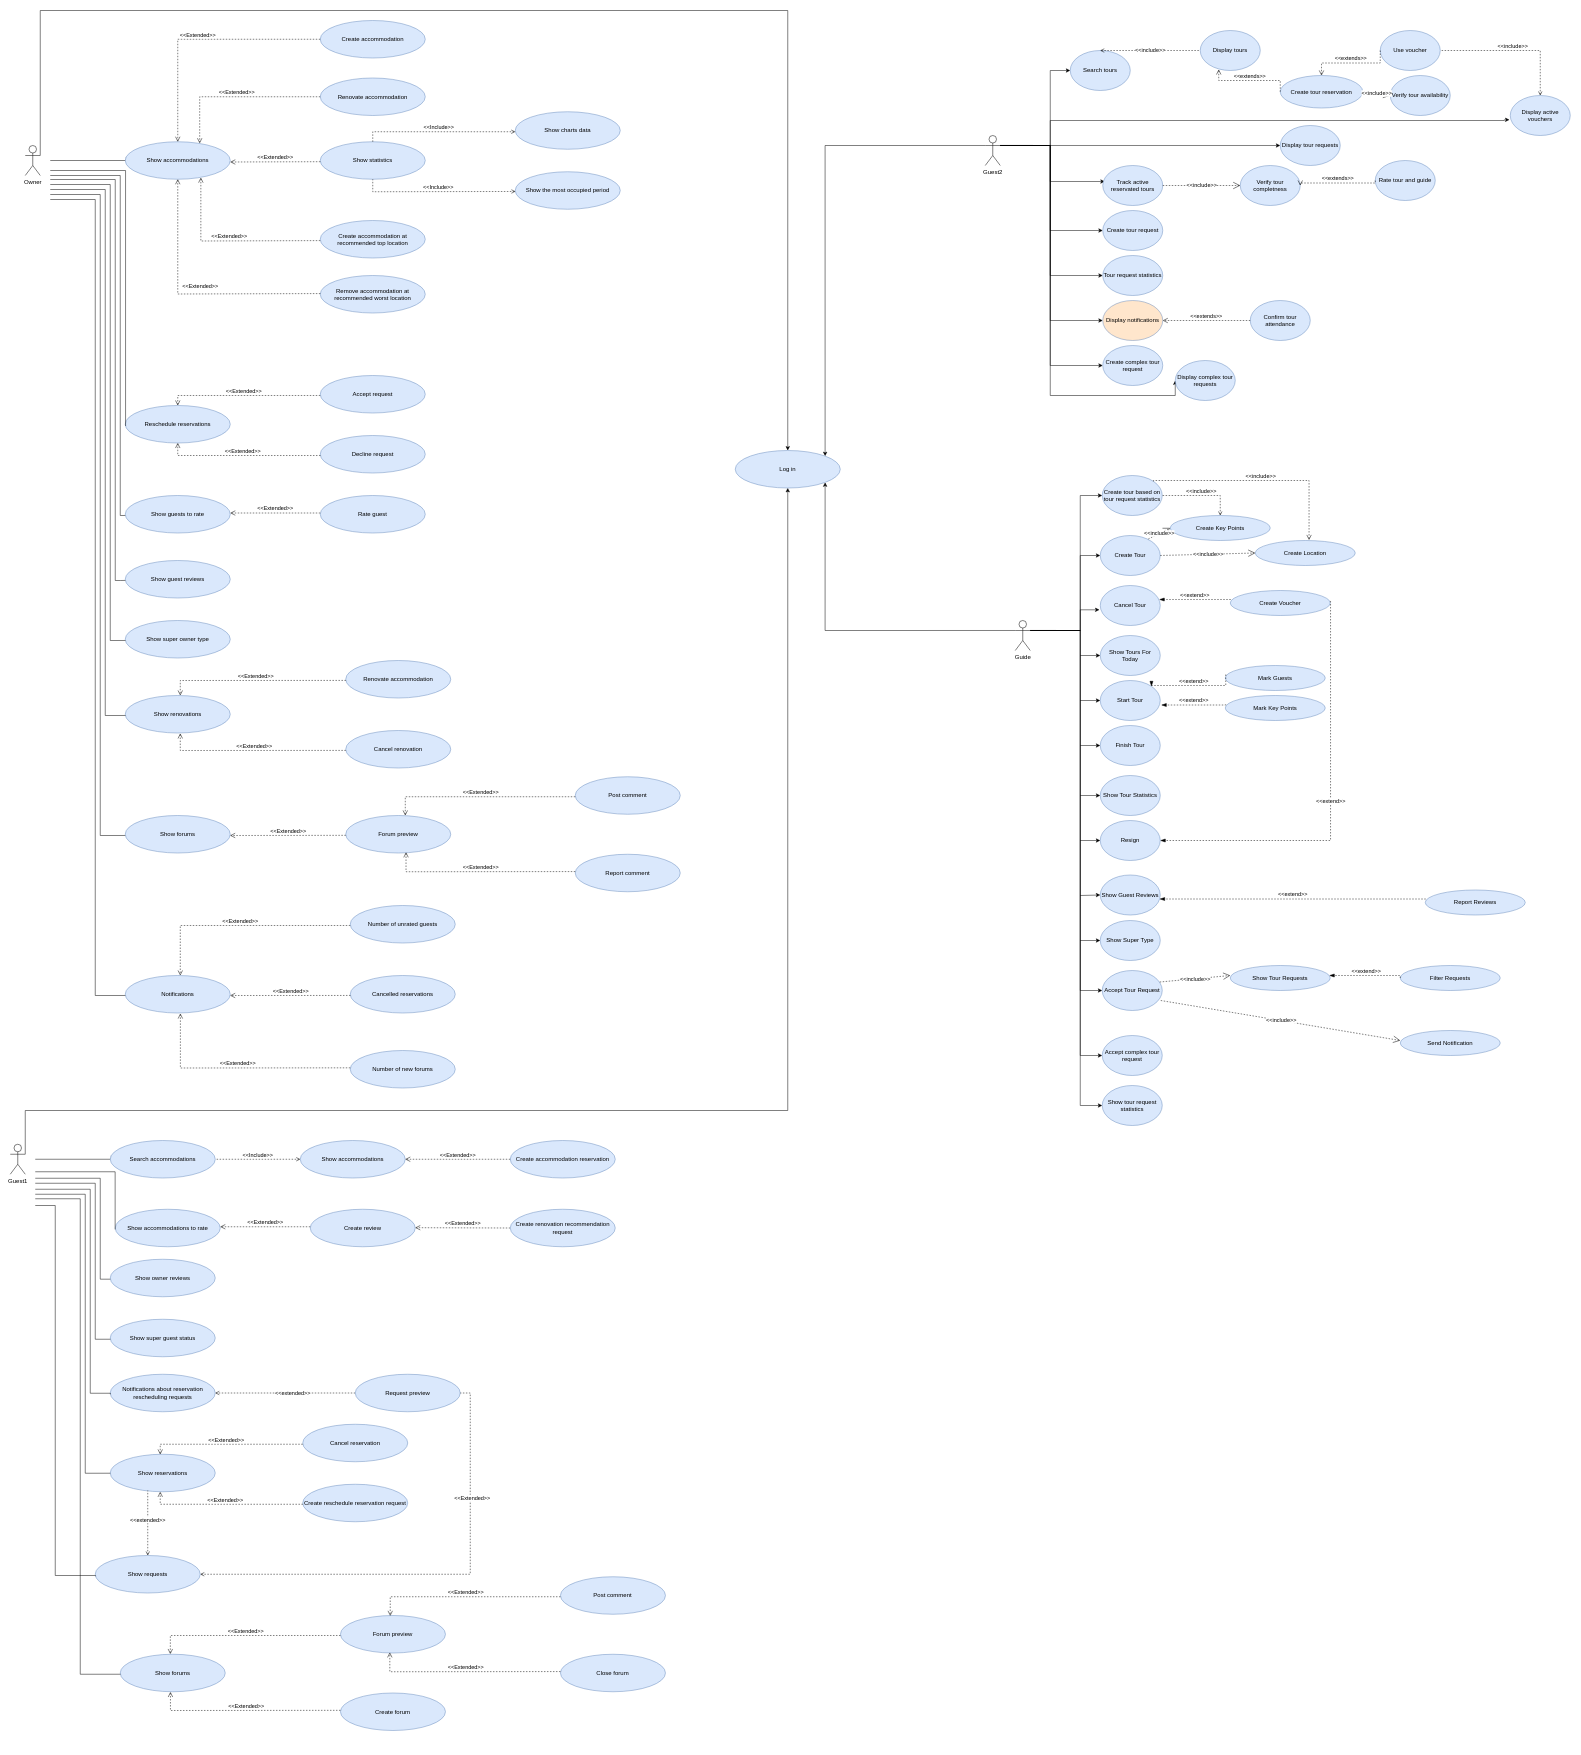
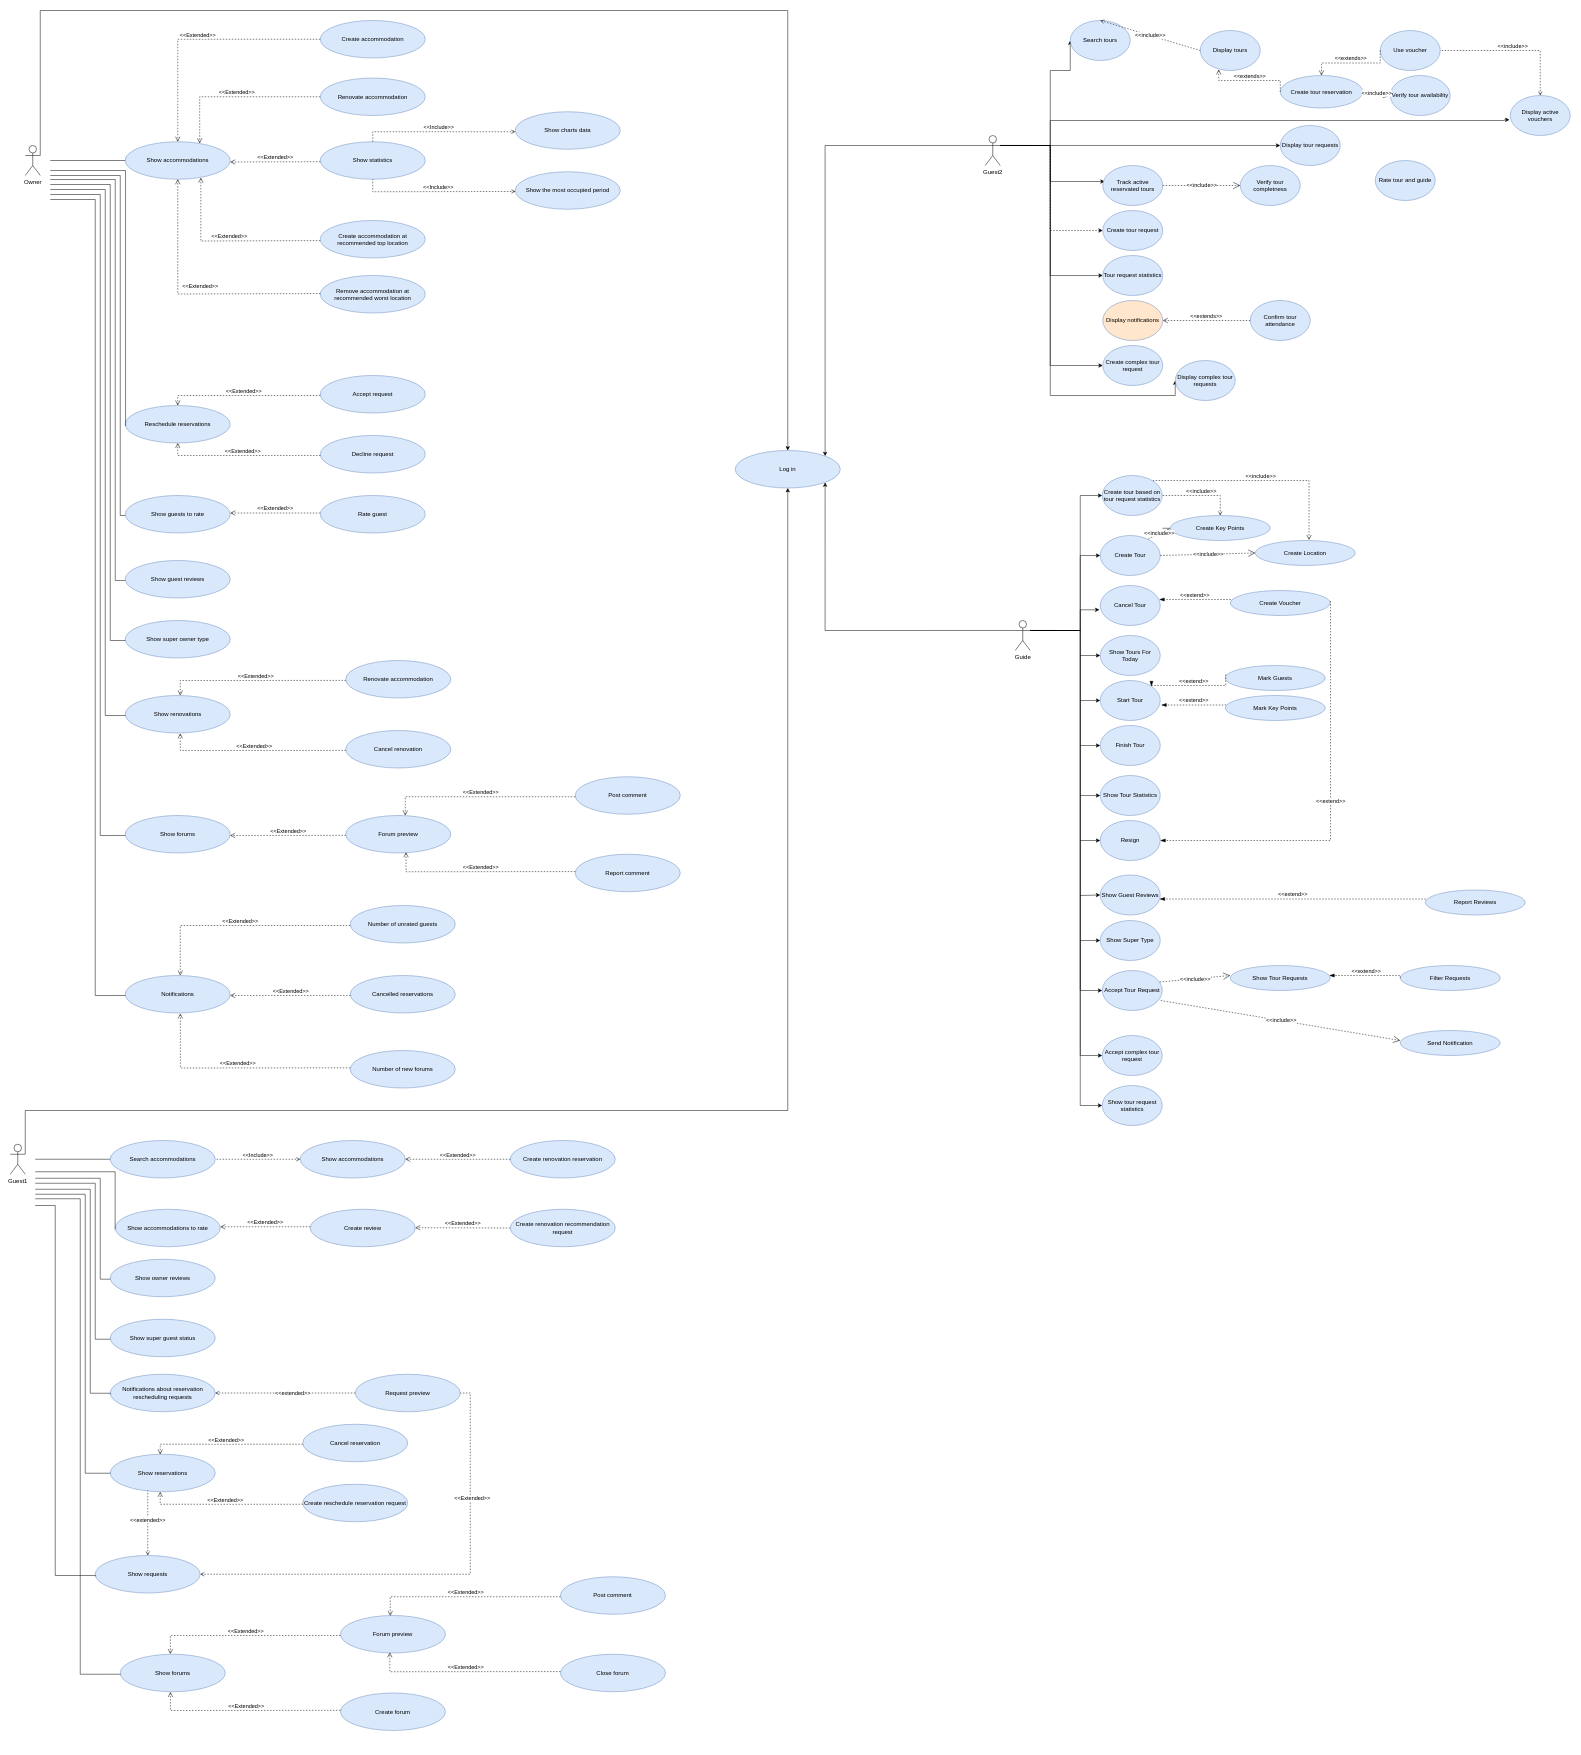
node "Search tours": moved (1100, 70) -> (1100, 40)
edge "Rate tour and guide" -> "Verify tour completness": removed, label "<<extends>>"
edge "Guest2" -> "Create tour request": style solid -> dashed
edge "Guest2" -> "Display notifications": removed
node "Create accommodation reservation": label "Create accommodation reservation" -> "Create renovation reservation"
